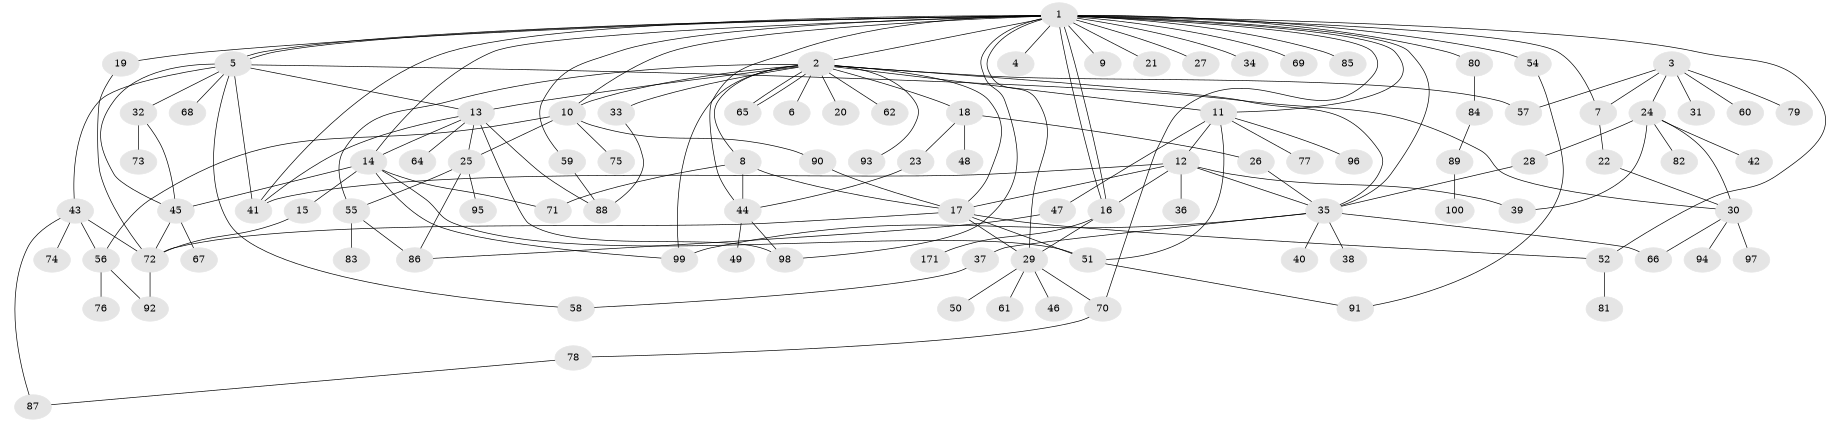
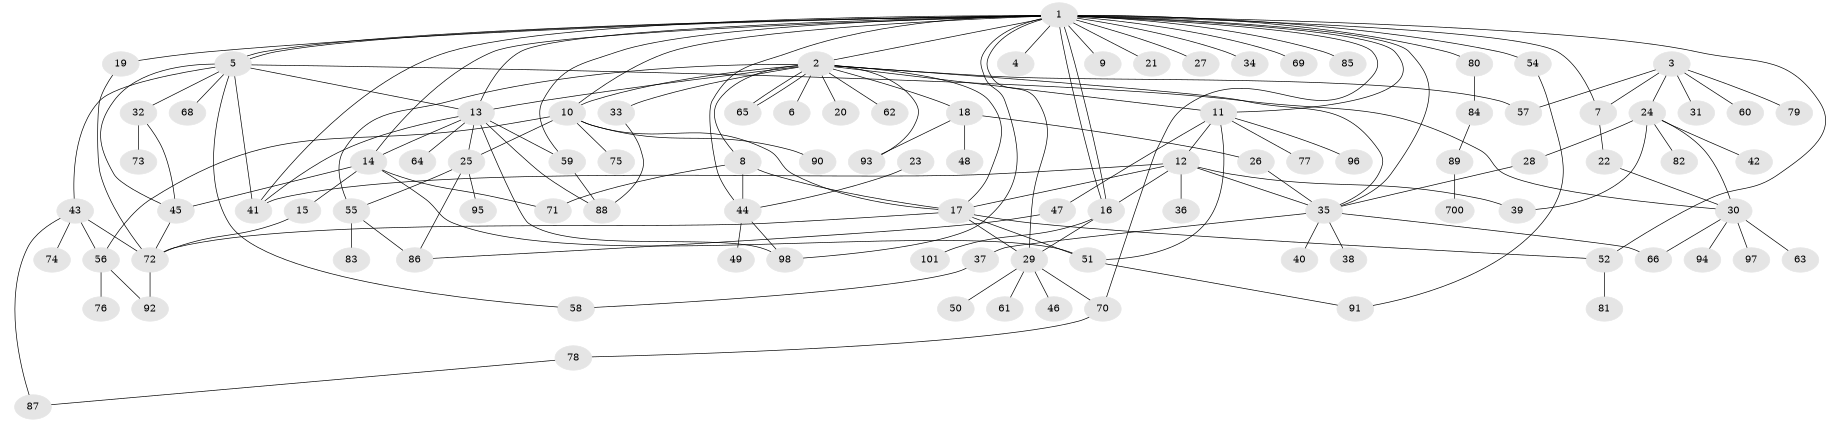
edge "1" -- "13": added
edge "18" -- "23": now "18" -- "93"
edge "13" -- "59": added
edge "90" -- "17": now "10" -- "17"
node "100": label "100" -> "700"
node "67": removed
node "99": removed
node "171": label "171" -> "101"
node "63": added
